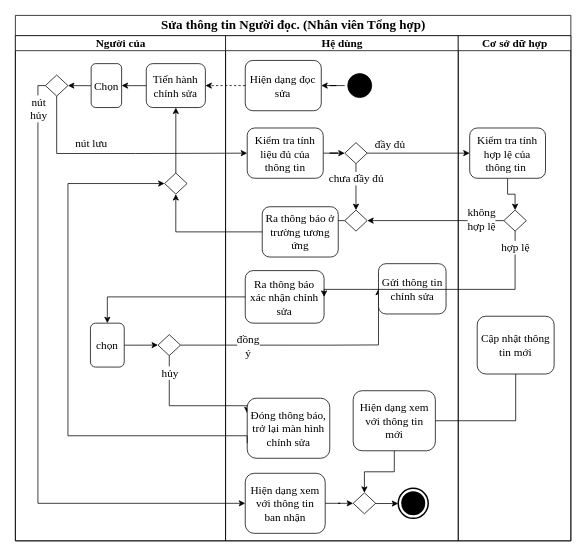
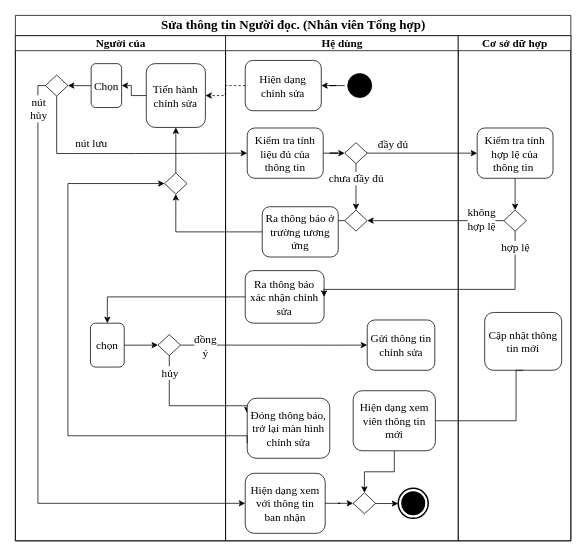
node "Tiến hành chỉnh sửa": size 59x44 -> 59x64
node "Hiện dạng đọc sửa": label "Hiện dạng đọc sửa" -> "Hiện dạng chỉnh sửa"
node "Kiểm tra tính hợp lệ của thông tin": moved (507, 153) -> (515, 153)
node "Gửi thông tin chỉnh sửa": moved (412, 289) -> (401, 345)
node "Cập nhật thông tin mới": moved (515, 345) -> (523, 341)
node "Hiện dạng xem với thông tin mới": label "Hiện dạng xem với thông tin mới" -> "Hiện dạng xem viên thông tin mới"
